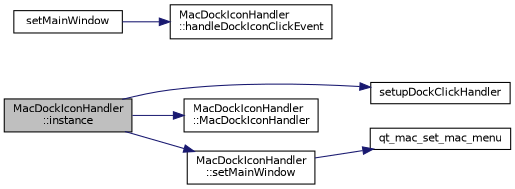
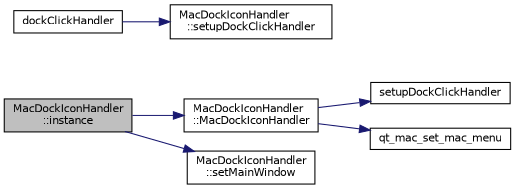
node "setMainWindow": label "setMainWindow" -> "dockClickHandler"
node "MacDockIconHandler ::handleDockIconClickEvent": label "MacDockIconHandler ::handleDockIconClickEvent" -> "MacDockIconHandler ::setupDockClickHandler"
edge "MacDockIconHandler ::instance" -> "setupDockClickHandler": now "MacDockIconHandler ::MacDockIconHandler" -> "setupDockClickHandler"
edge "MacDockIconHandler ::setMainWindow" -> "qt_mac_set_mac_menu": now "MacDockIconHandler ::MacDockIconHandler" -> "qt_mac_set_mac_menu"
